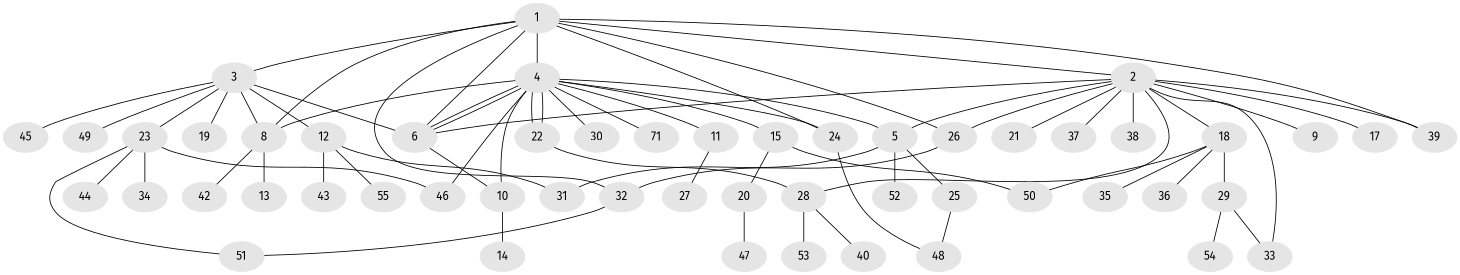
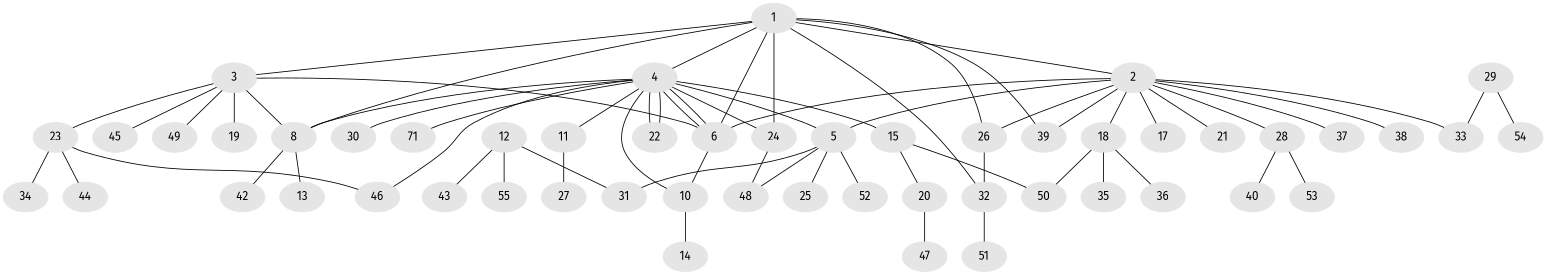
edge "3" -- "12": removed
node "9": removed
edge "22" -- "28": removed
edge "18" -- "29": removed
edge "23" -- "51": removed
edge "25" -- "48": now "5" -- "48"
